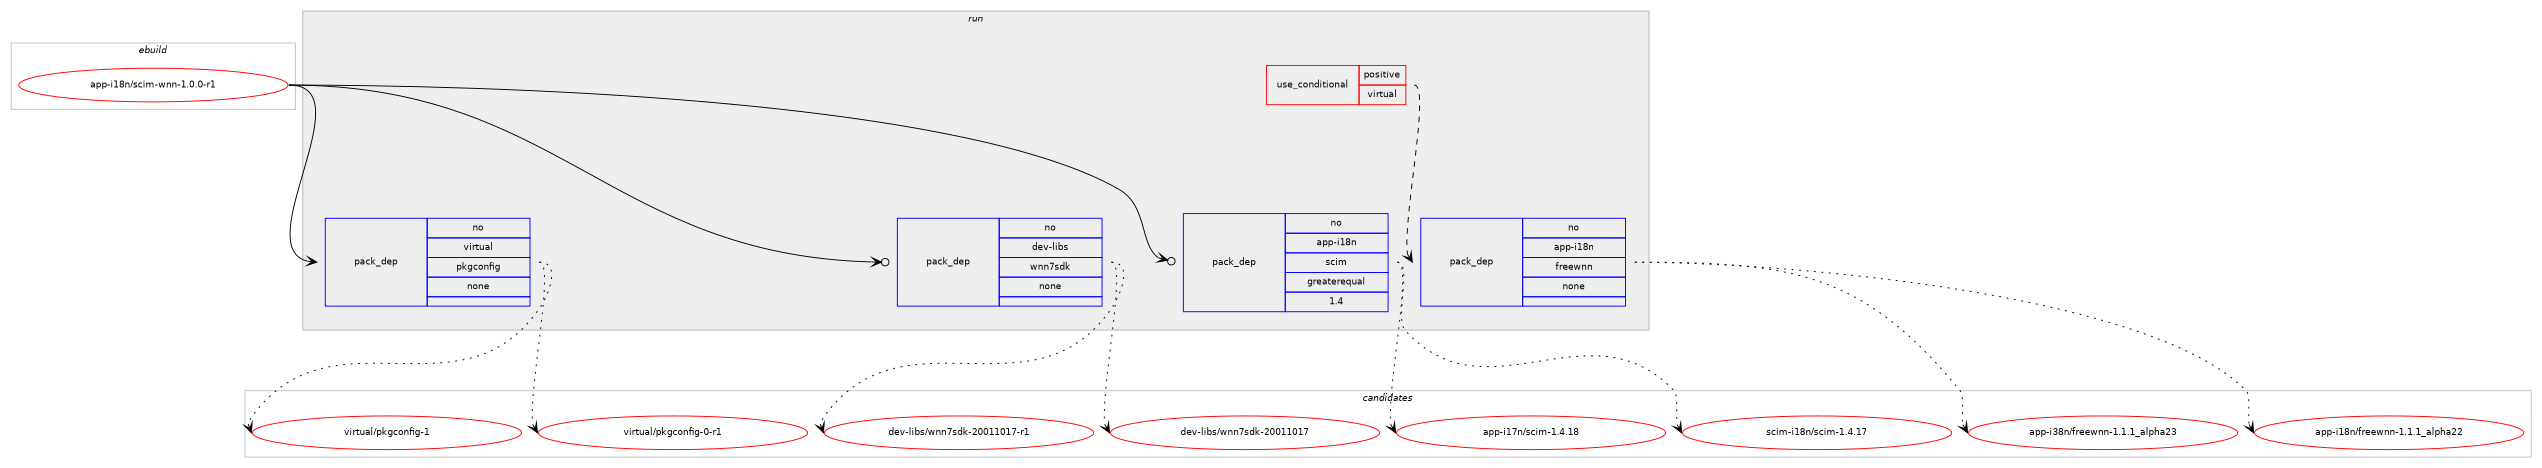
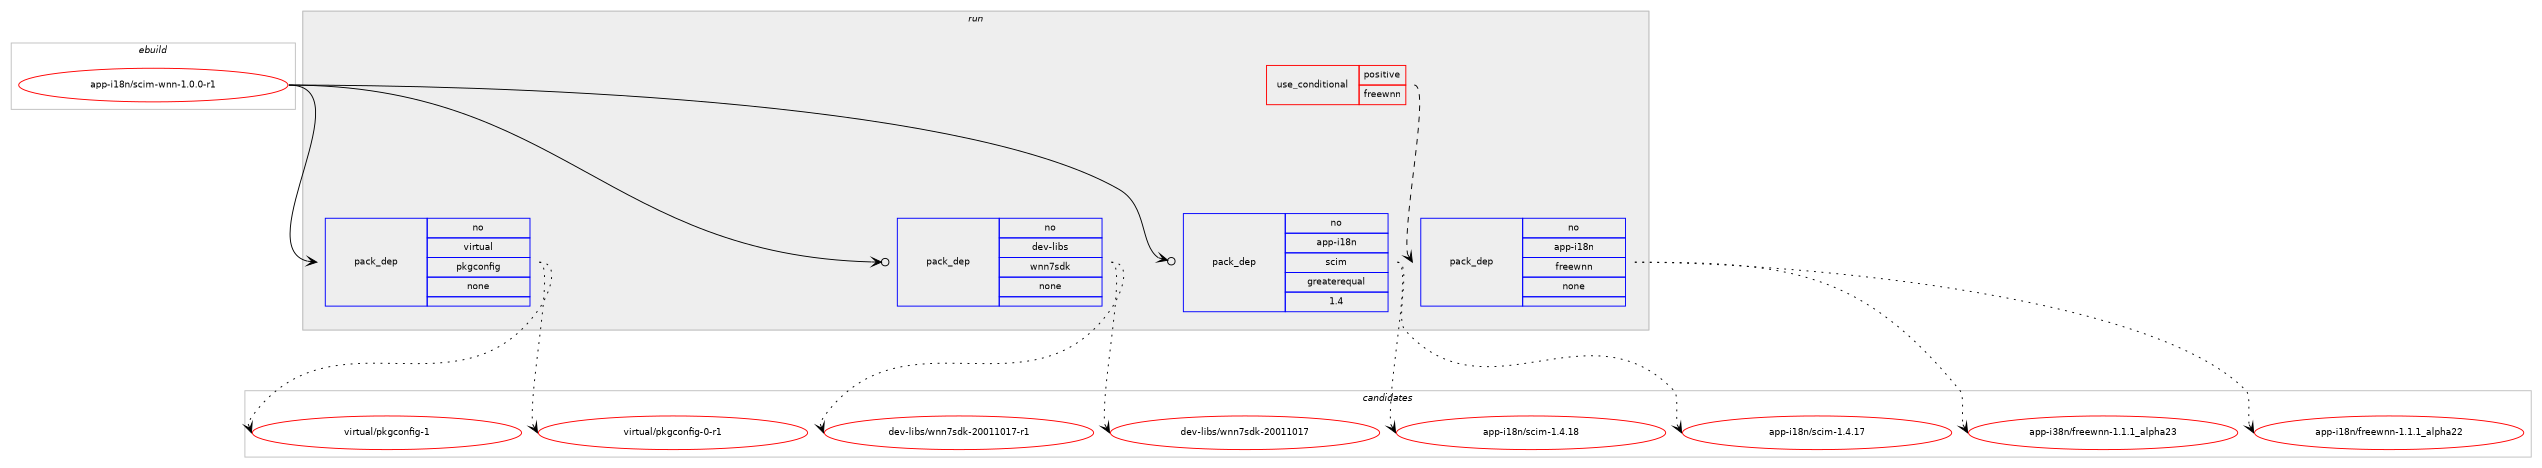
node "use_conditional": text "virtual" -> "freewnn"
node "app-i17n/scim-1.4.18": label "app-i17n/scim-1.4.18" -> "app-i18n/scim-1.4.18"
node "scim-i18n/scim-1.4.17": label "scim-i18n/scim-1.4.17" -> "app-i18n/scim-1.4.17"
